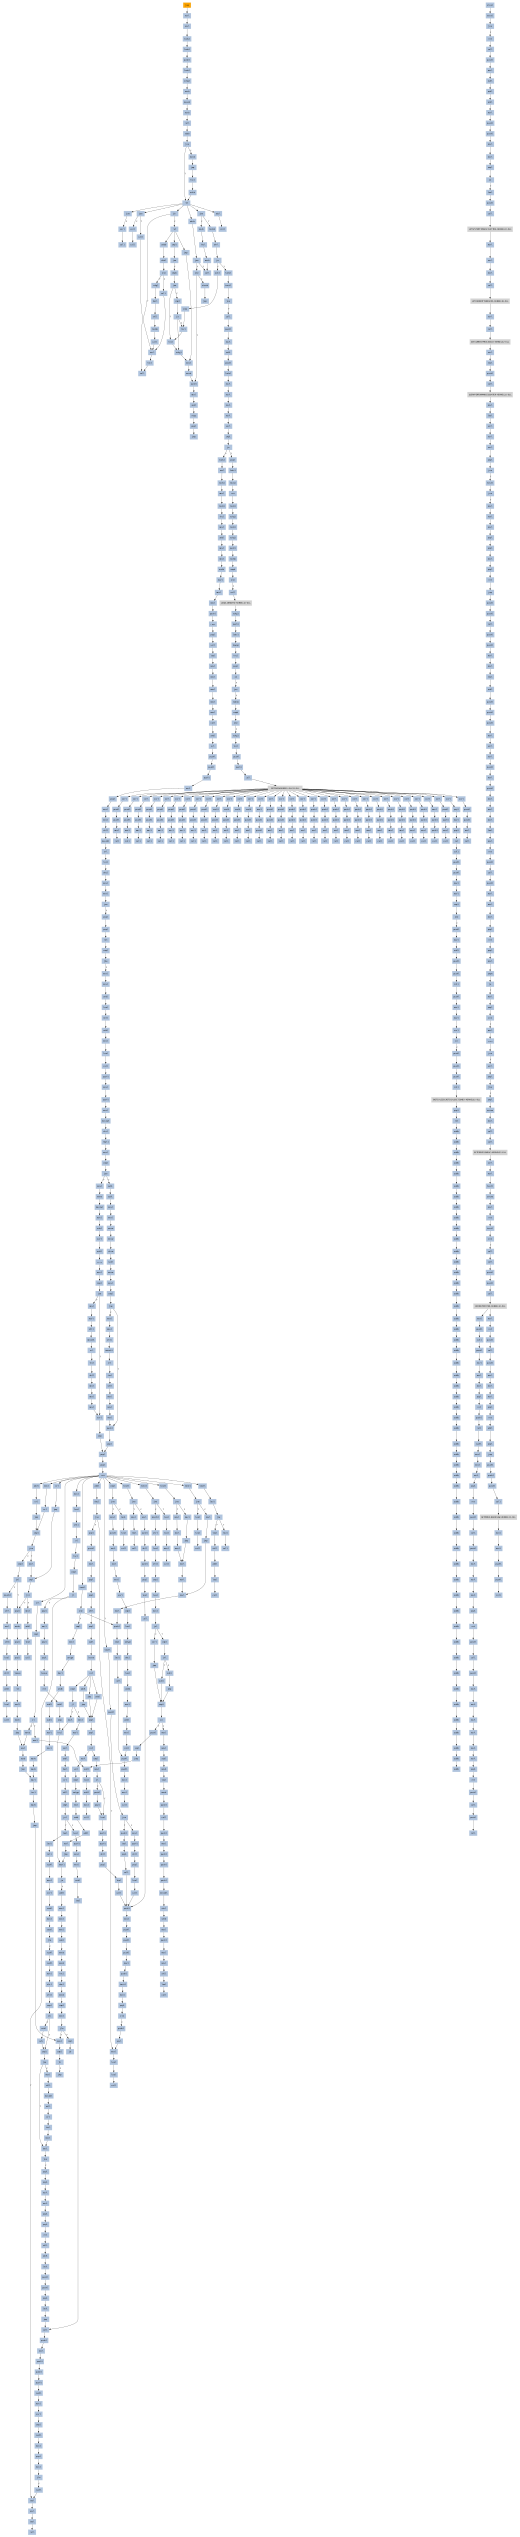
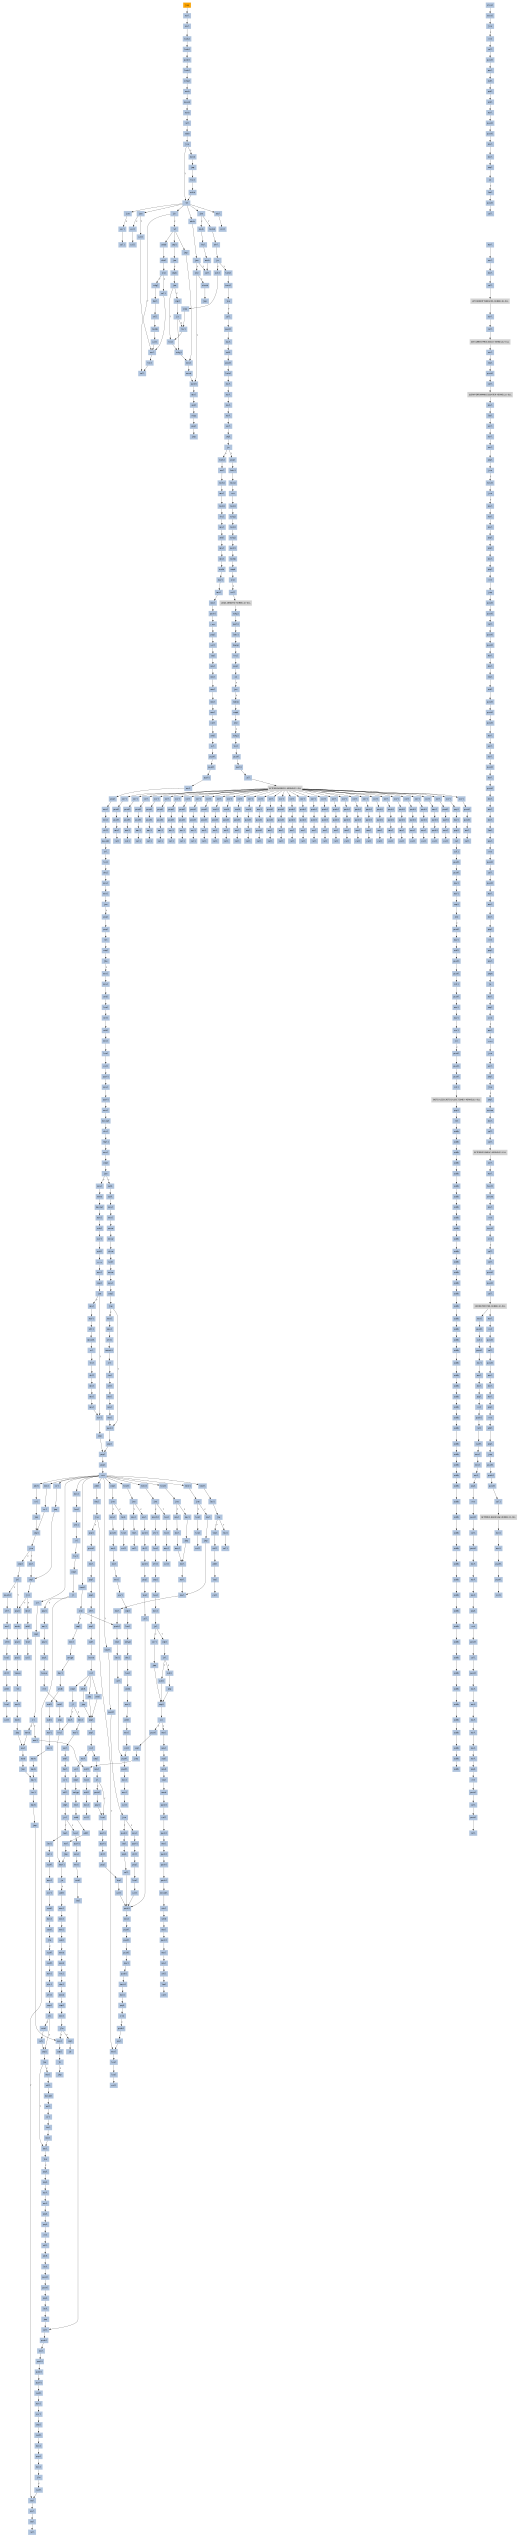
node "GETSYSTEMTIMEASFILETIME-KERNEL32-DLL": removed
node "GETPROCADDRESS-DLL32-DLL": label "GETPROCADDRESS-DLL32-DLL" -> "GETPROCADDRESS-KERNEL32-DLL"
